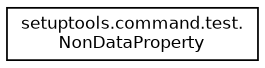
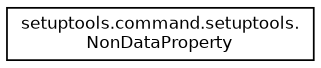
node "setuptools.command.test. NonDataProperty": label "setuptools.command.test. NonDataProperty" -> "setuptools.command.setuptools. NonDataProperty"
